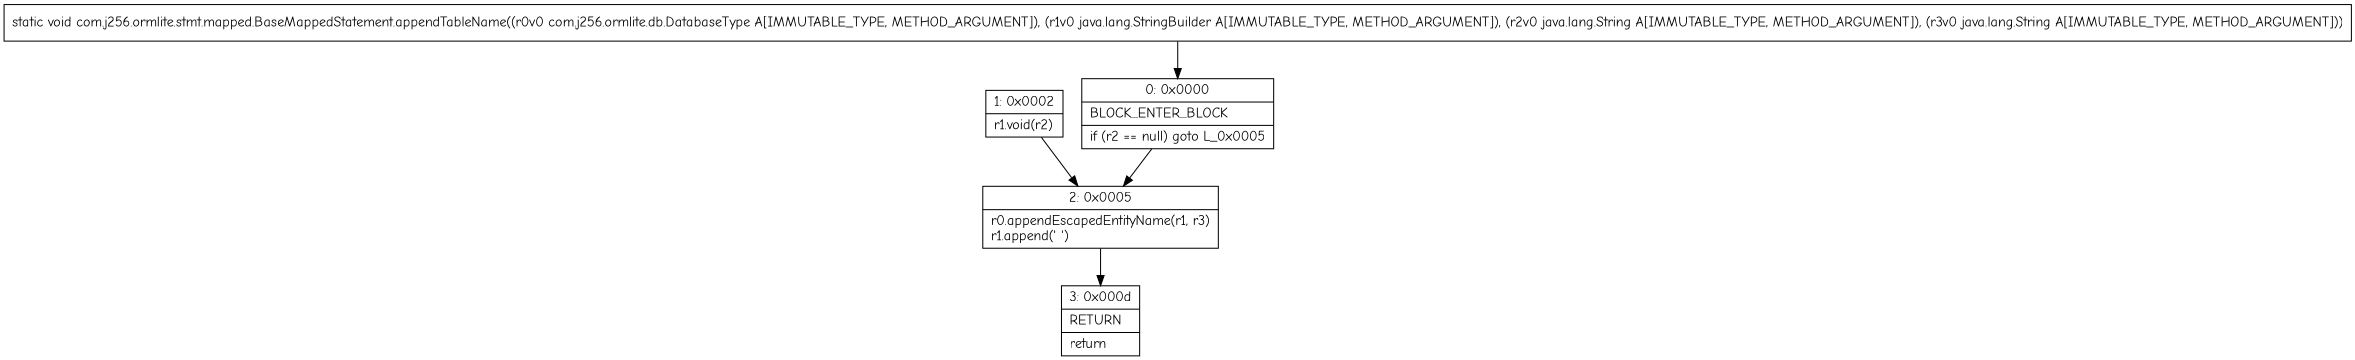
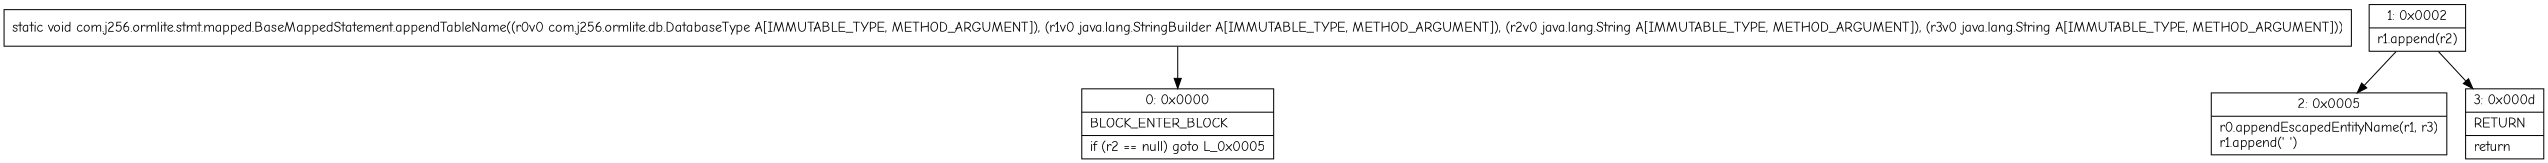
node "1: 0x0002": text "r1.void(r2)" -> "r1.append(r2)"
edge "0: 0x0000" -> "2: 0x0005": removed
edge "2: 0x0005" -> "3: 0x000d": now "1: 0x0002" -> "3: 0x000d"
